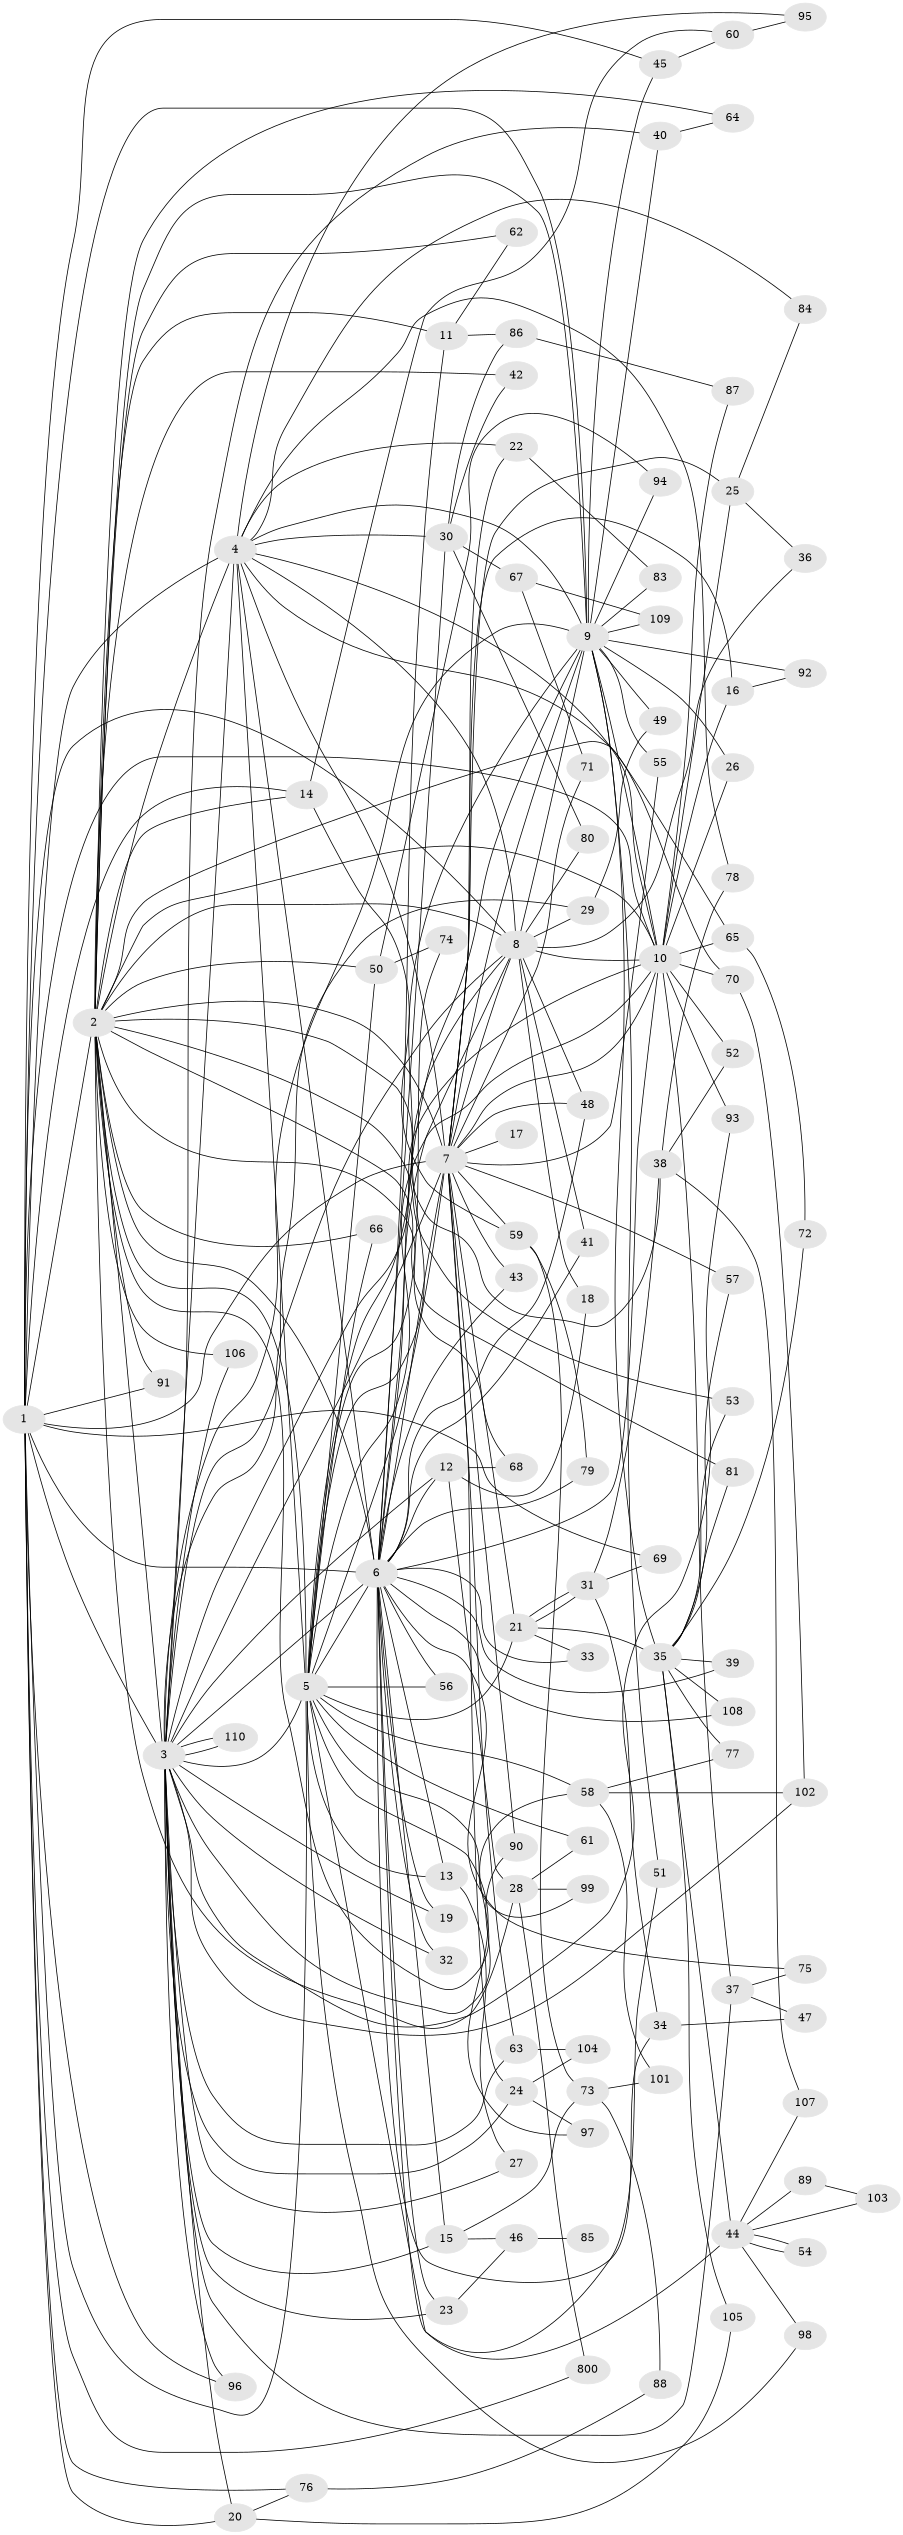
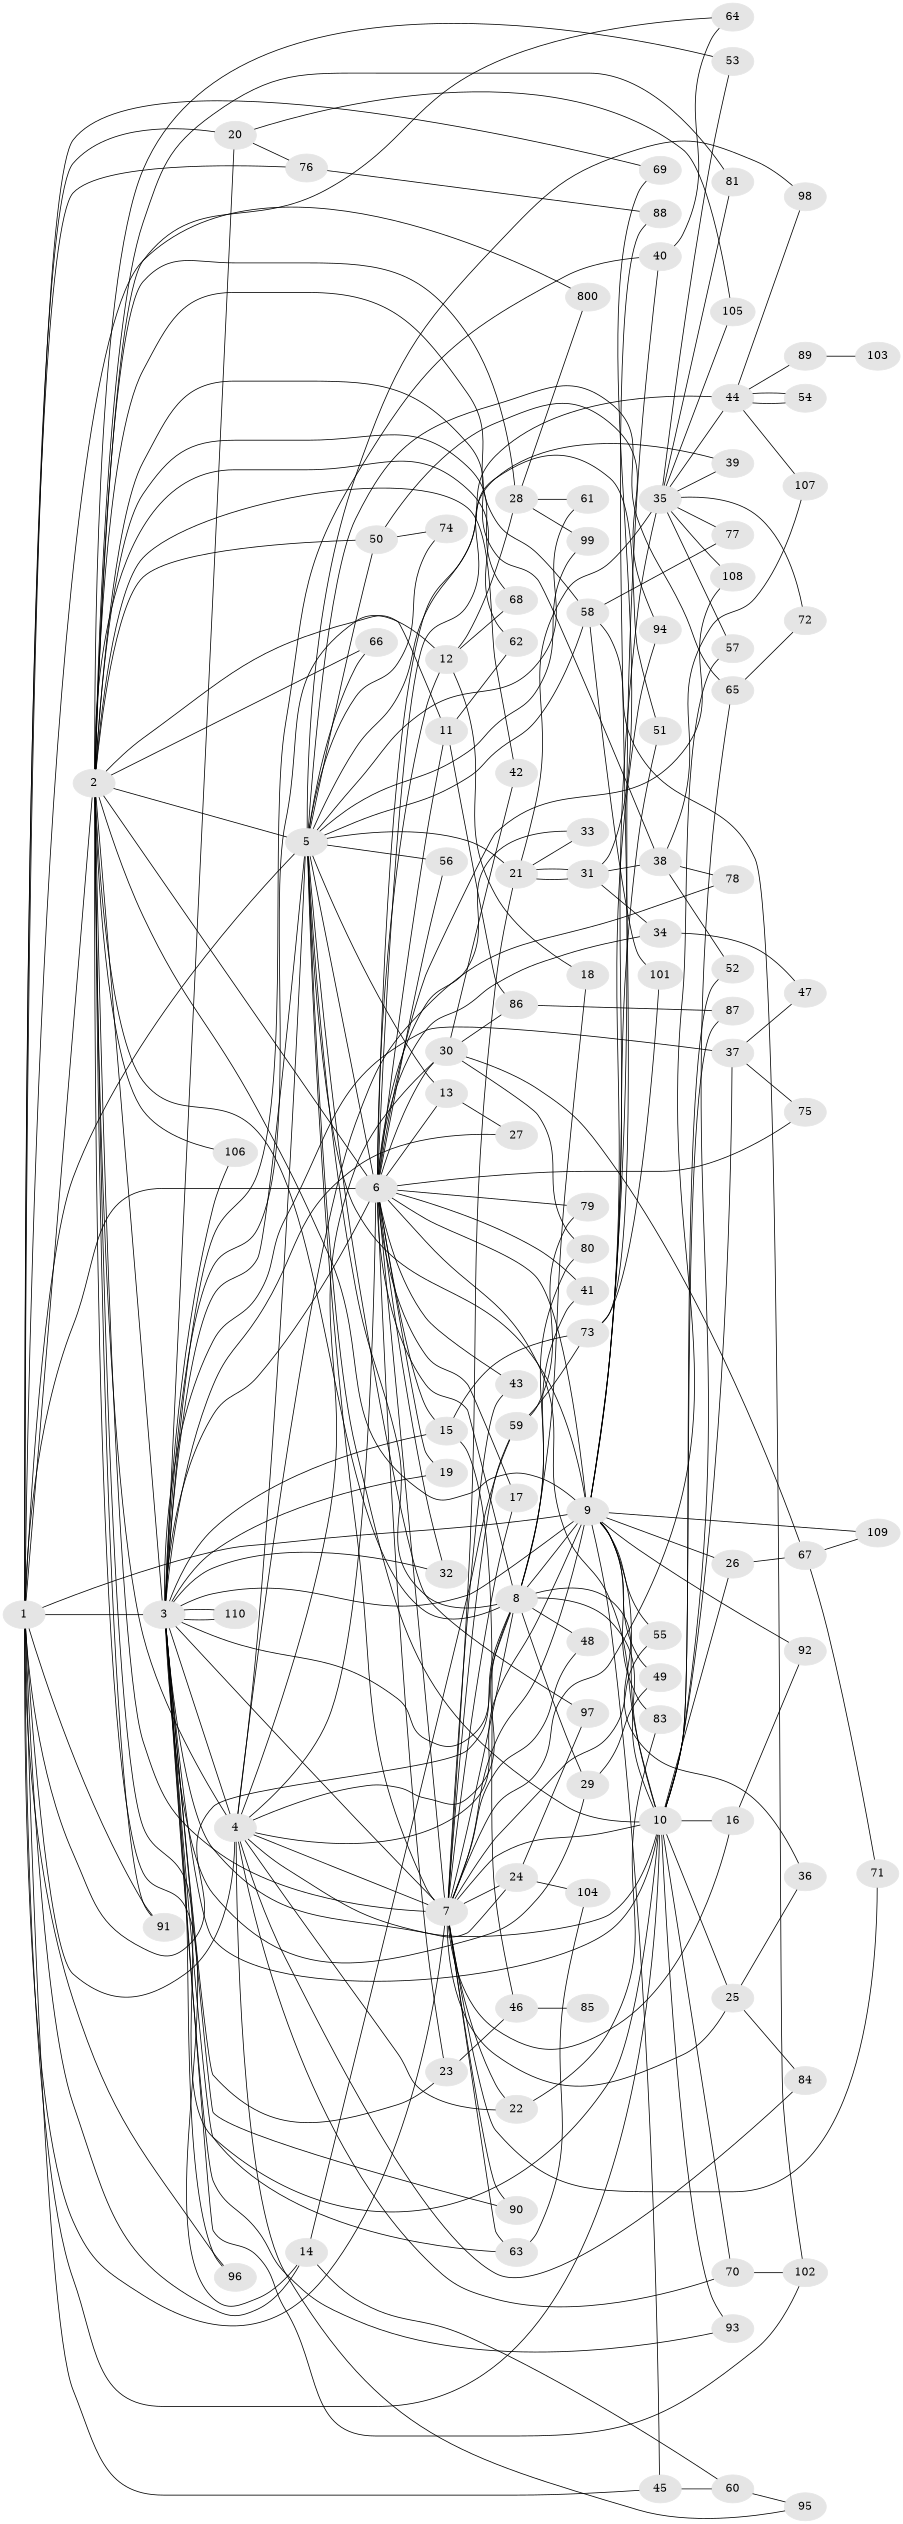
edge "65" -- "2": now "65" -- "5"
edge "48" -- "6": now "17" -- "6"
edge "67" -- "26": added
edge "103" -- "44": removed
